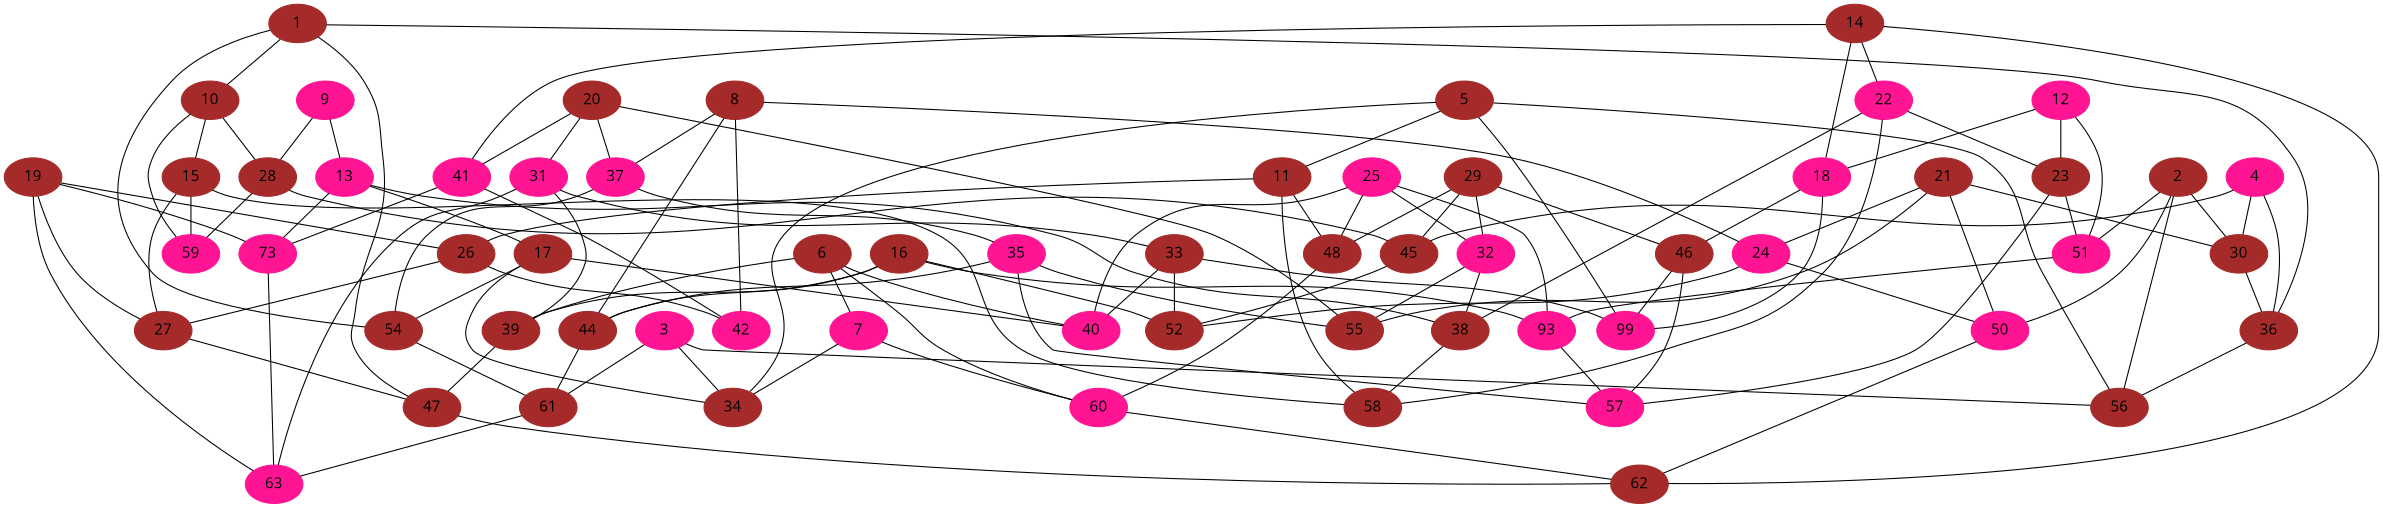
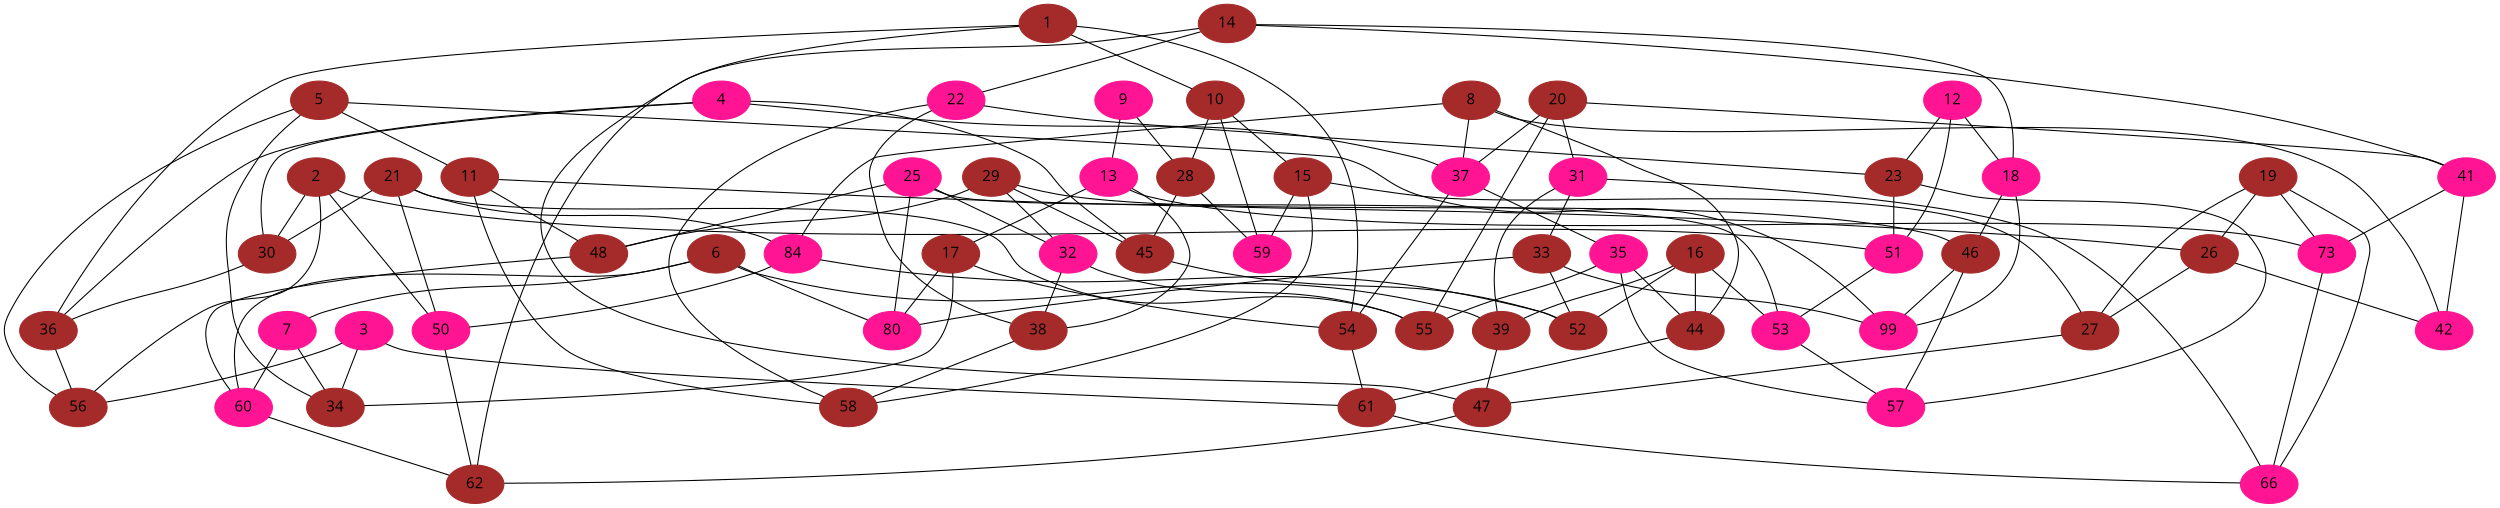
edge "4" -- "37": added
node "24": label "24" -> "84"
node "40": label "40" -> "80"
node "93": label "93" -> "53"
node "63": label "63" -> "66"
